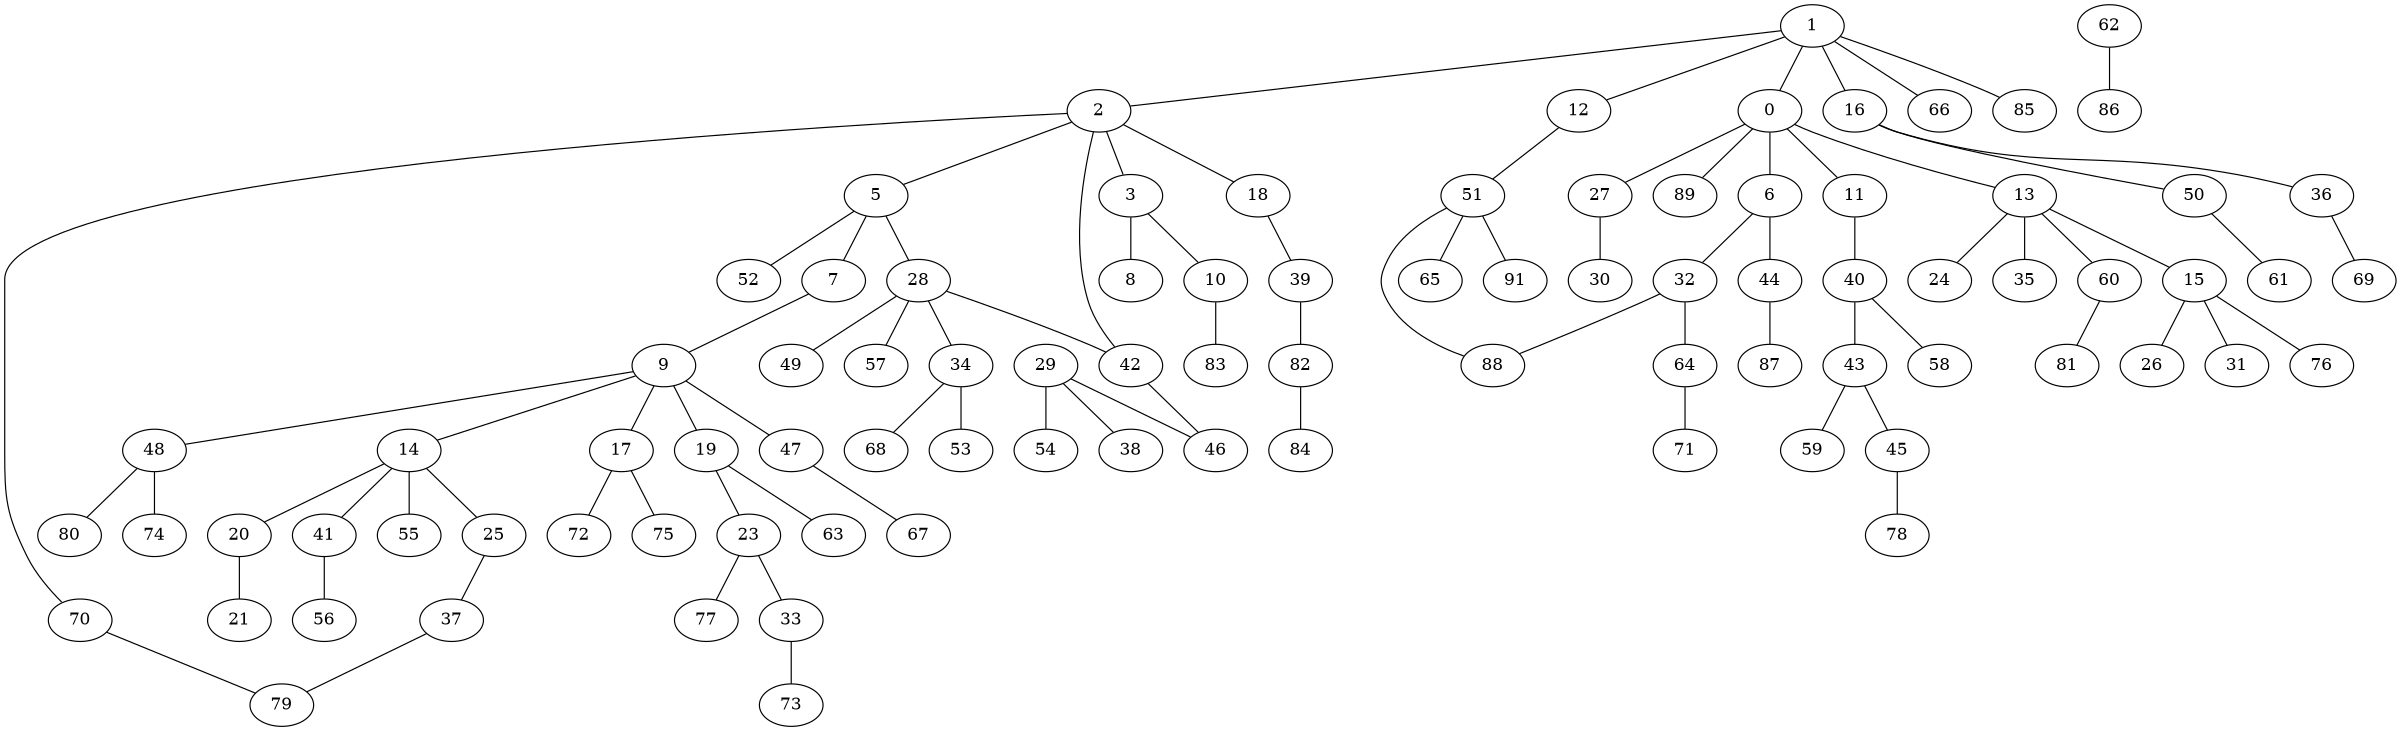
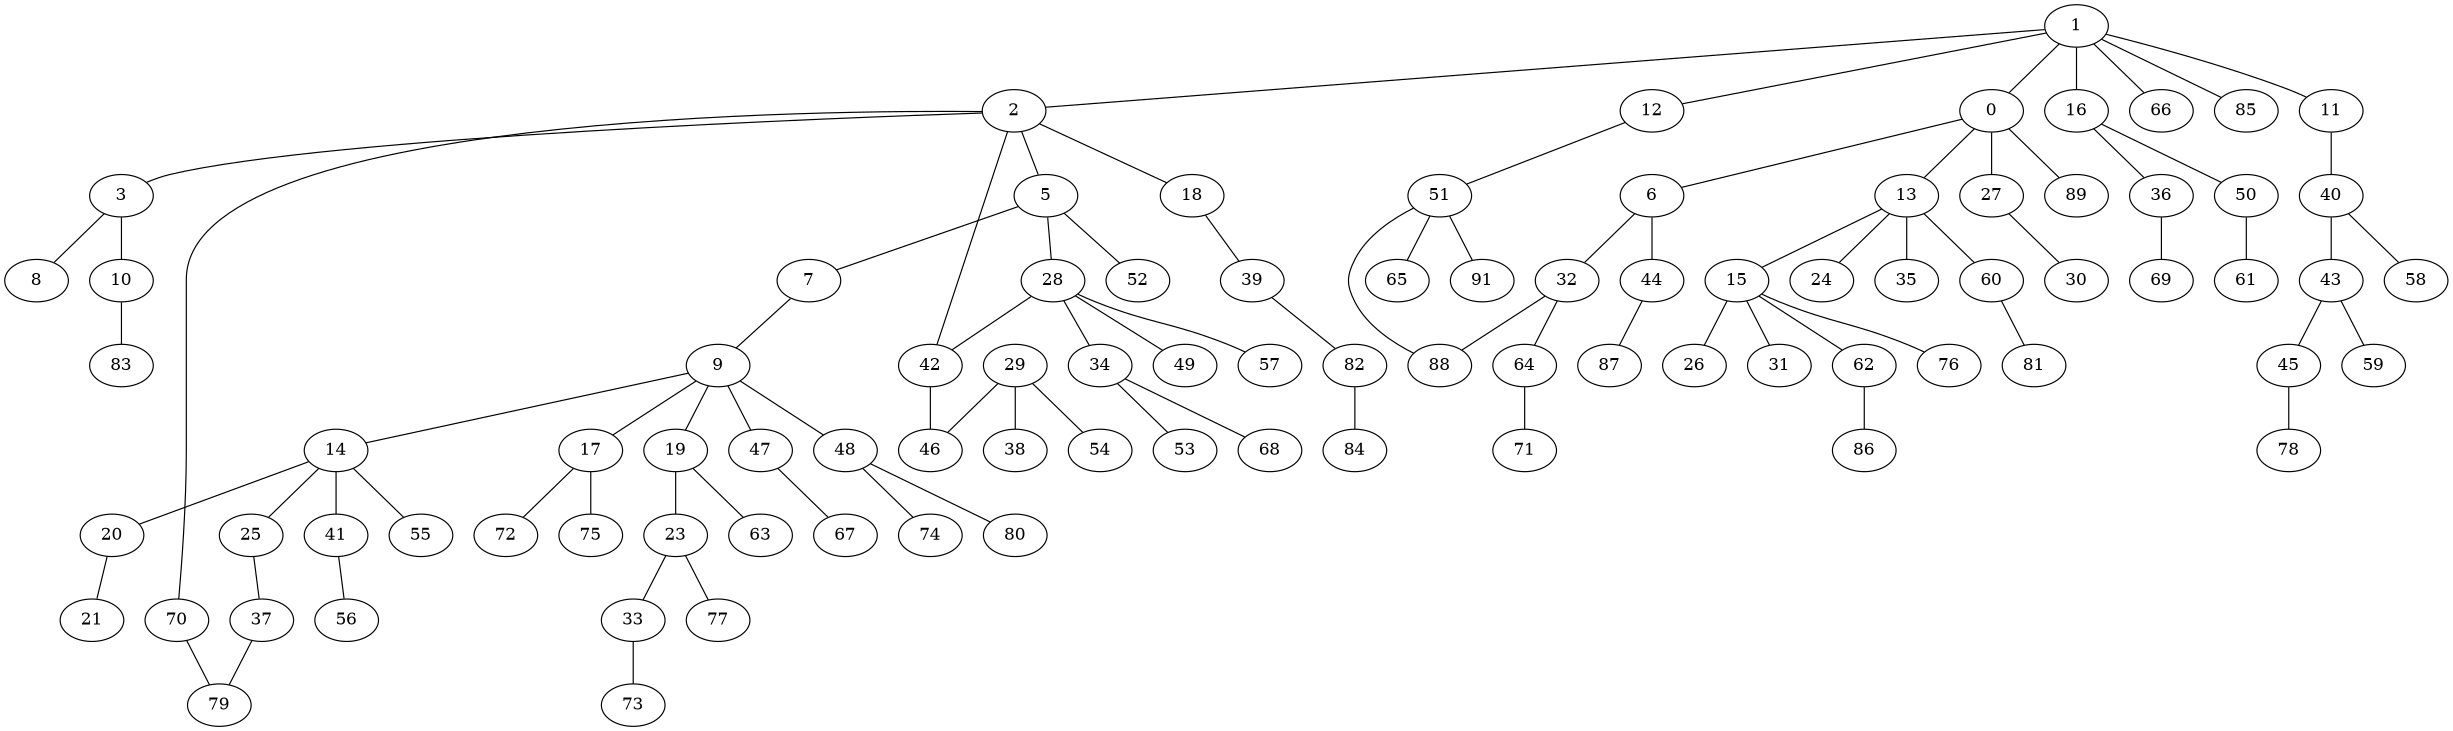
edge "0" -- "11": now "1" -- "11"
edge "15" -- "62": added
